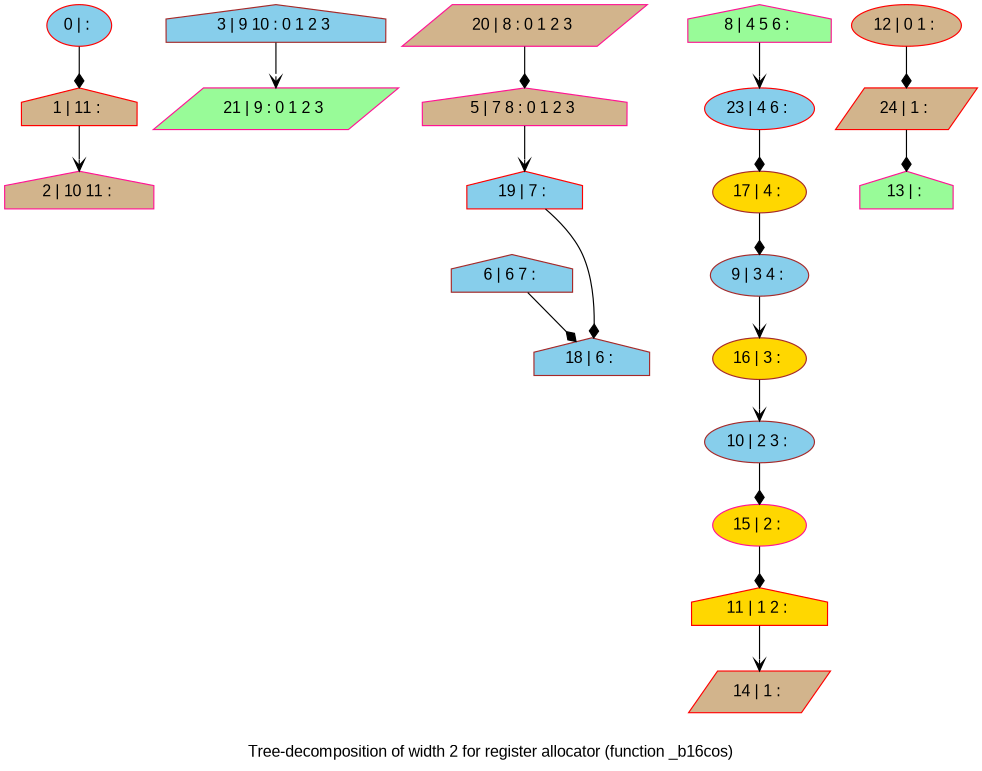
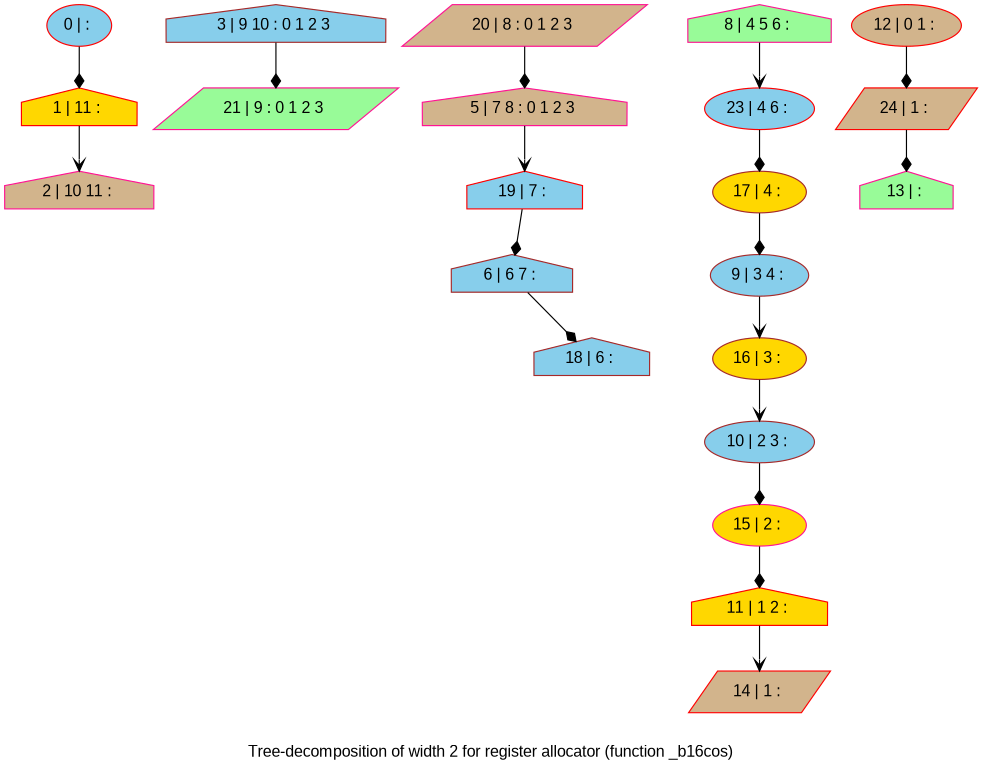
edge "3 | 9 10 : 0 1 2 3" -> "21 | 9 : 0 1 2 3": arrowhead vee -> diamond
node "1 | 11 :": fillcolor tan -> gold
edge "19 | 7 :" -> "18 | 6 :": now "19 | 7 :" -> "6 | 6 7 :"
